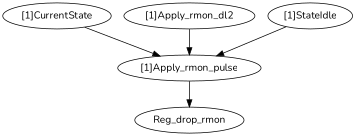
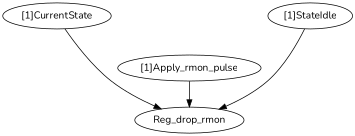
node "[1]Apply_rmon_dl2": removed
edge "[1]CurrentState" -> "[1]Apply_rmon_pulse": now "[1]CurrentState" -> "Reg_drop_rmon"
edge "[1]StateIdle" -> "[1]Apply_rmon_pulse": now "[1]StateIdle" -> "Reg_drop_rmon"
